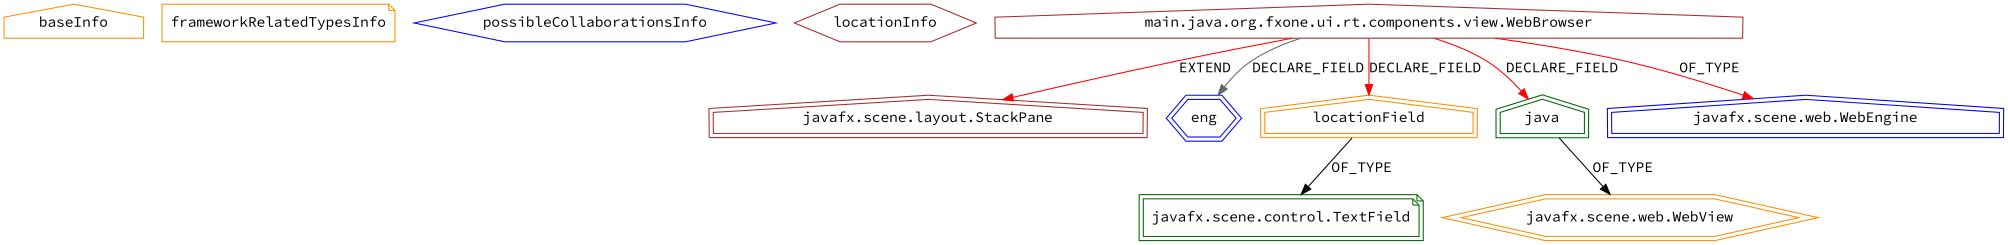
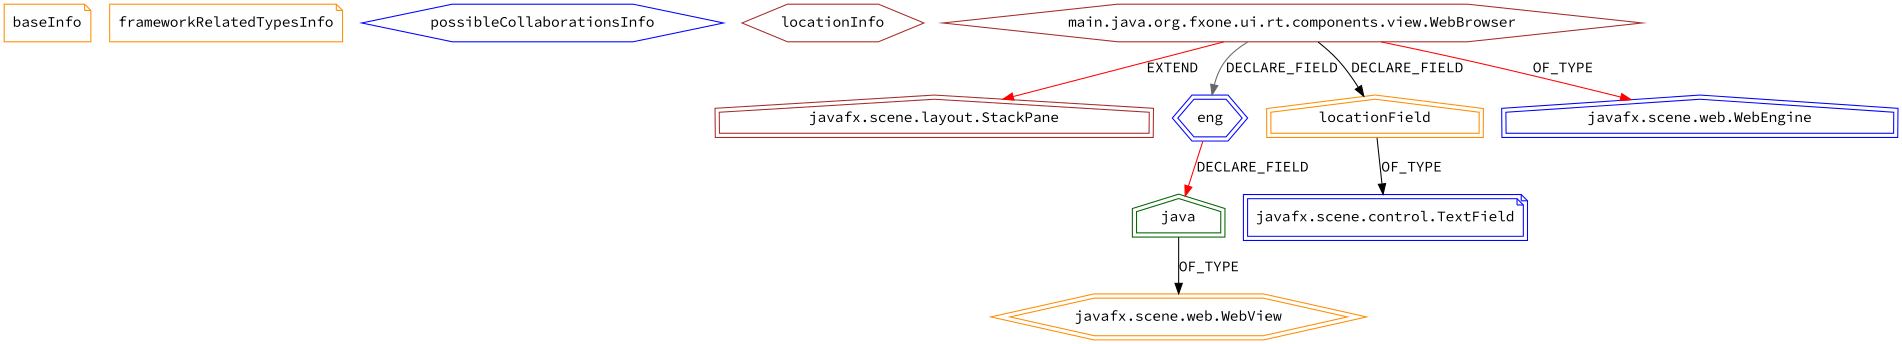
node "baseInfo": shape house -> note
node "main.java.org.fxone.ui.rt.components.view.WebBrowser": shape house -> hexagon
edge "main.java.org.fxone.ui.rt.components.view.WebBrowser" -> "java": now "eng" -> "java"
edge "main.java.org.fxone.ui.rt.components.view.WebBrowser" -> "locationField": color red -> black
node "javafx.scene.control.TextField": color darkgreen -> blue
